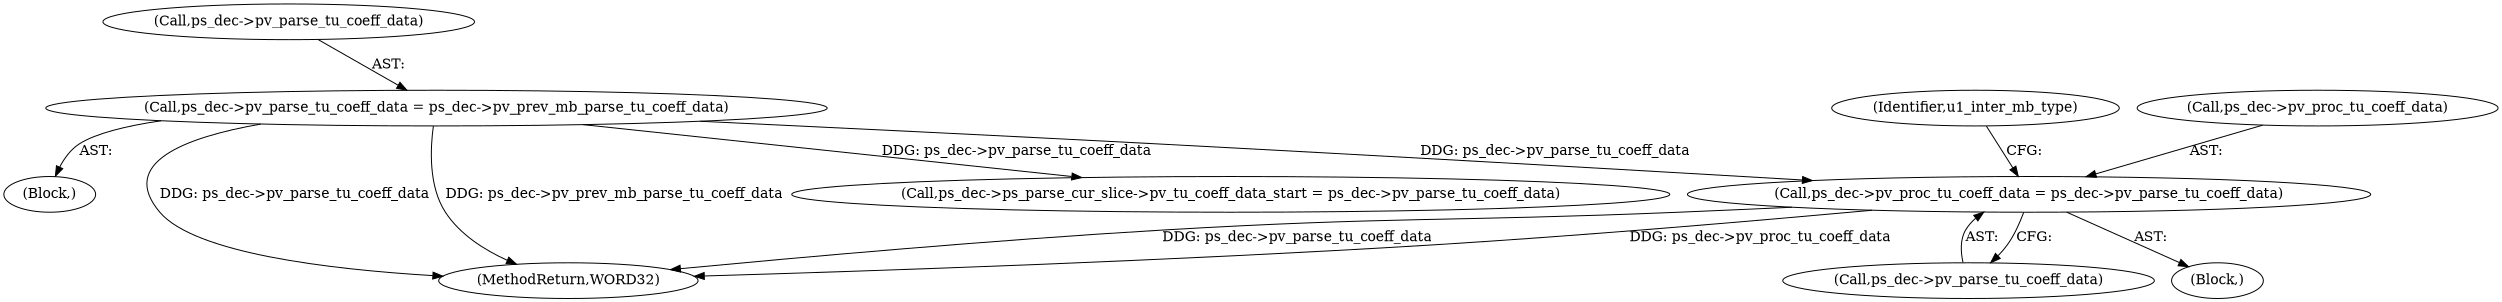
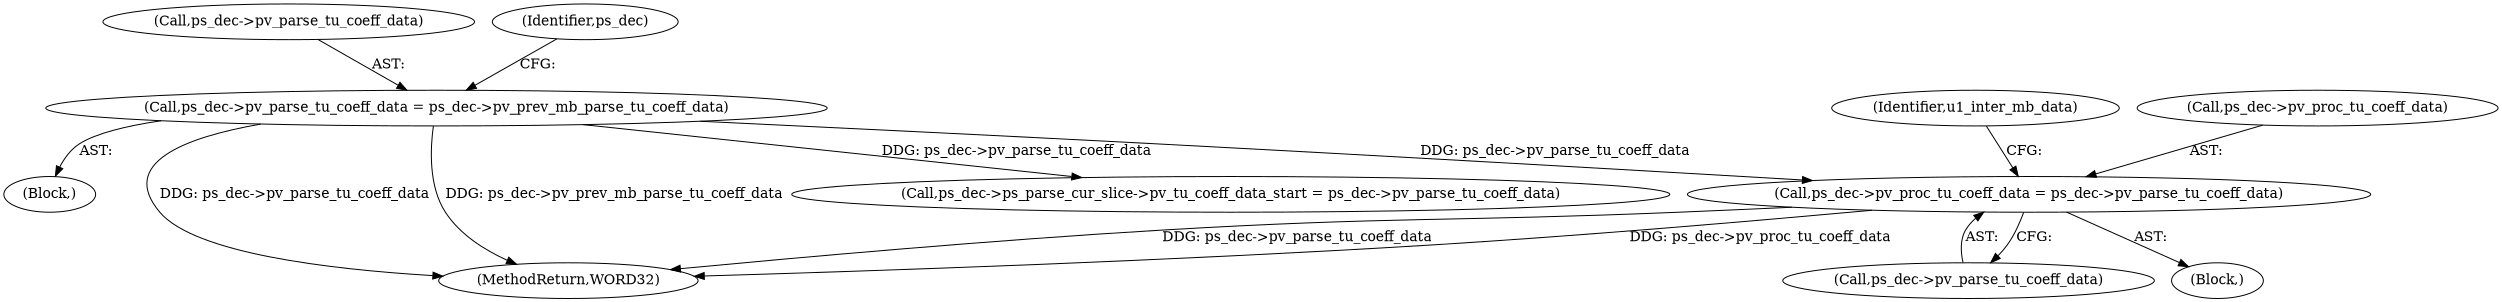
node "(Identifier,ps_dec)": added
node "(Identifier,u1_inter_mb_type)": label "(Identifier,u1_inter_mb_type)" -> "(Identifier,u1_inter_mb_data)"
